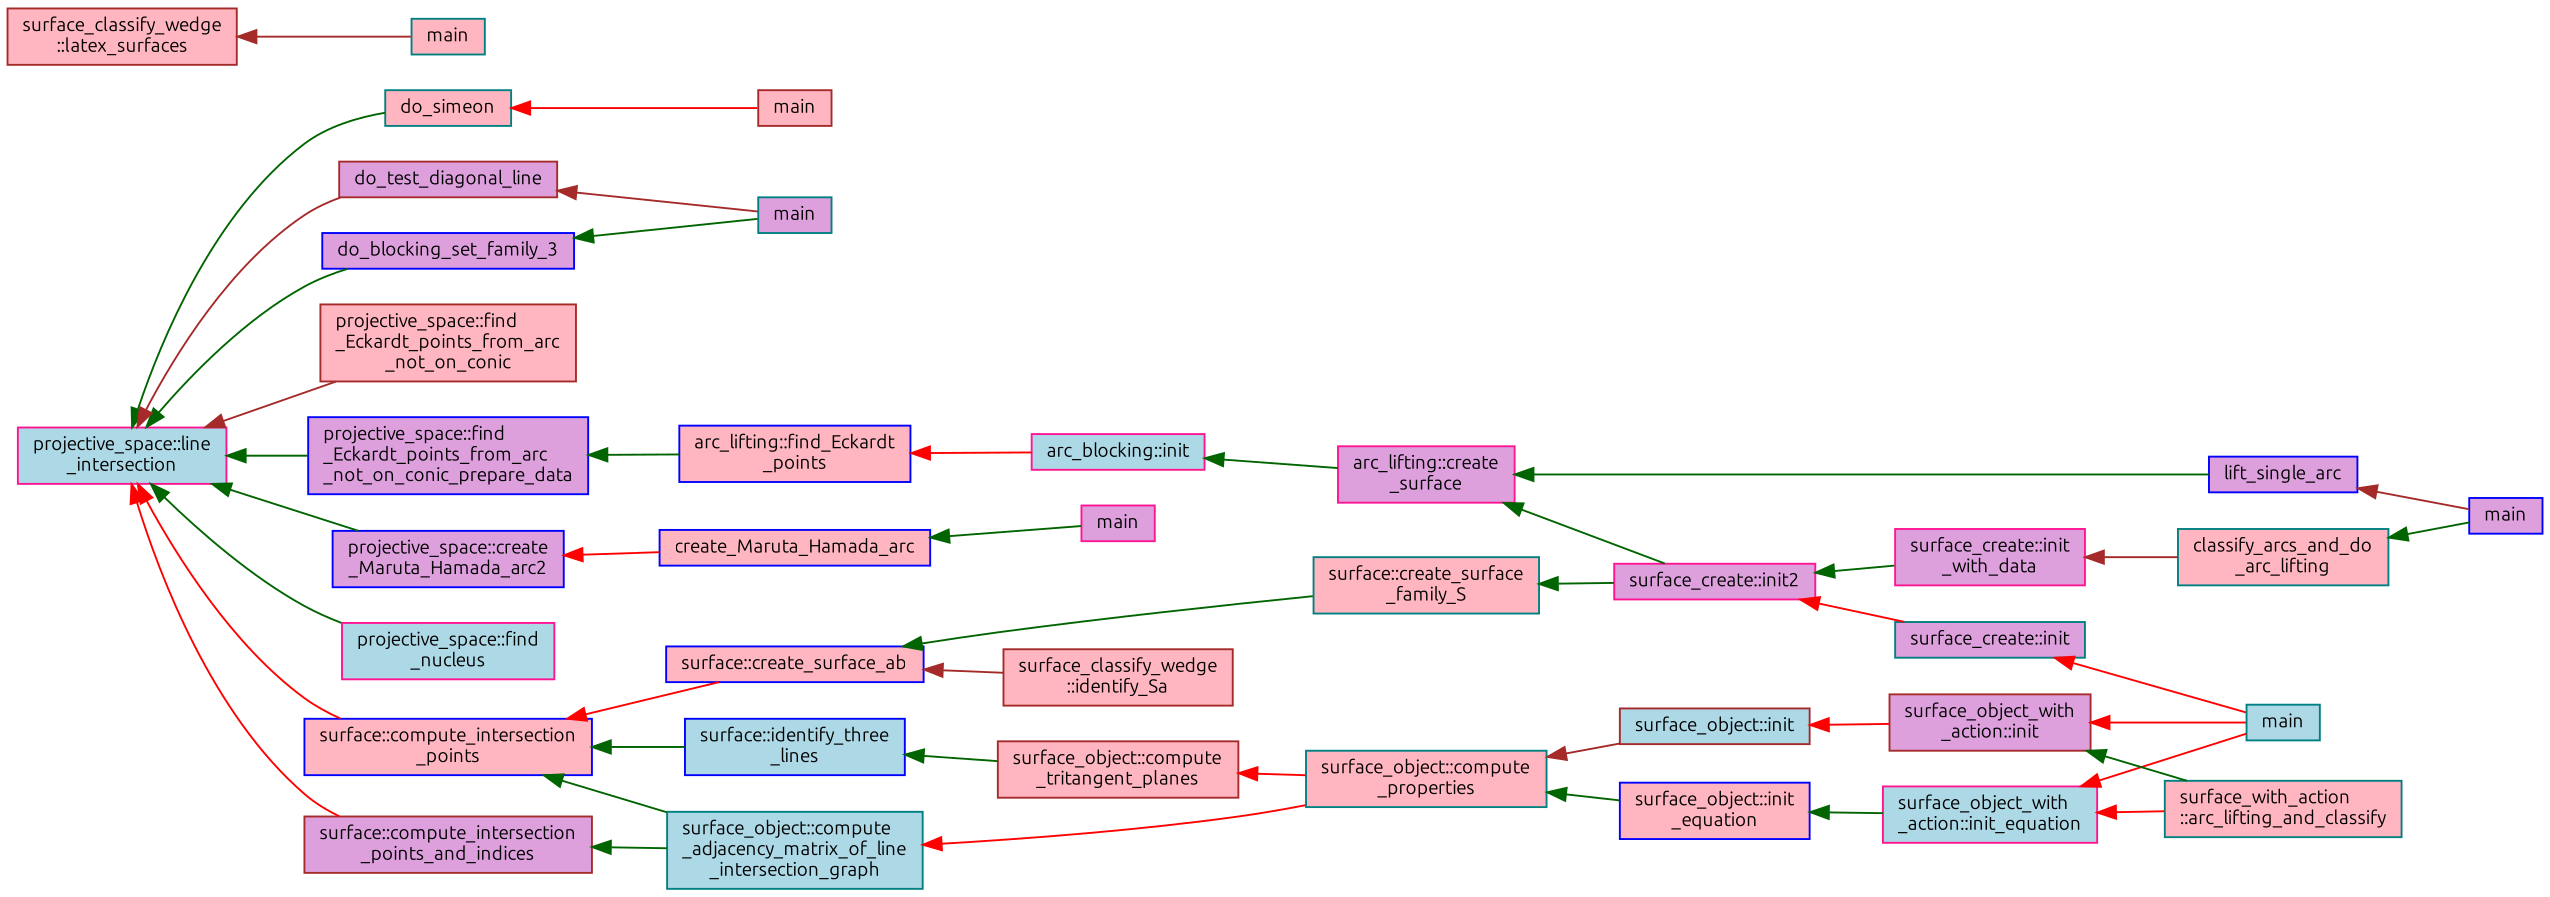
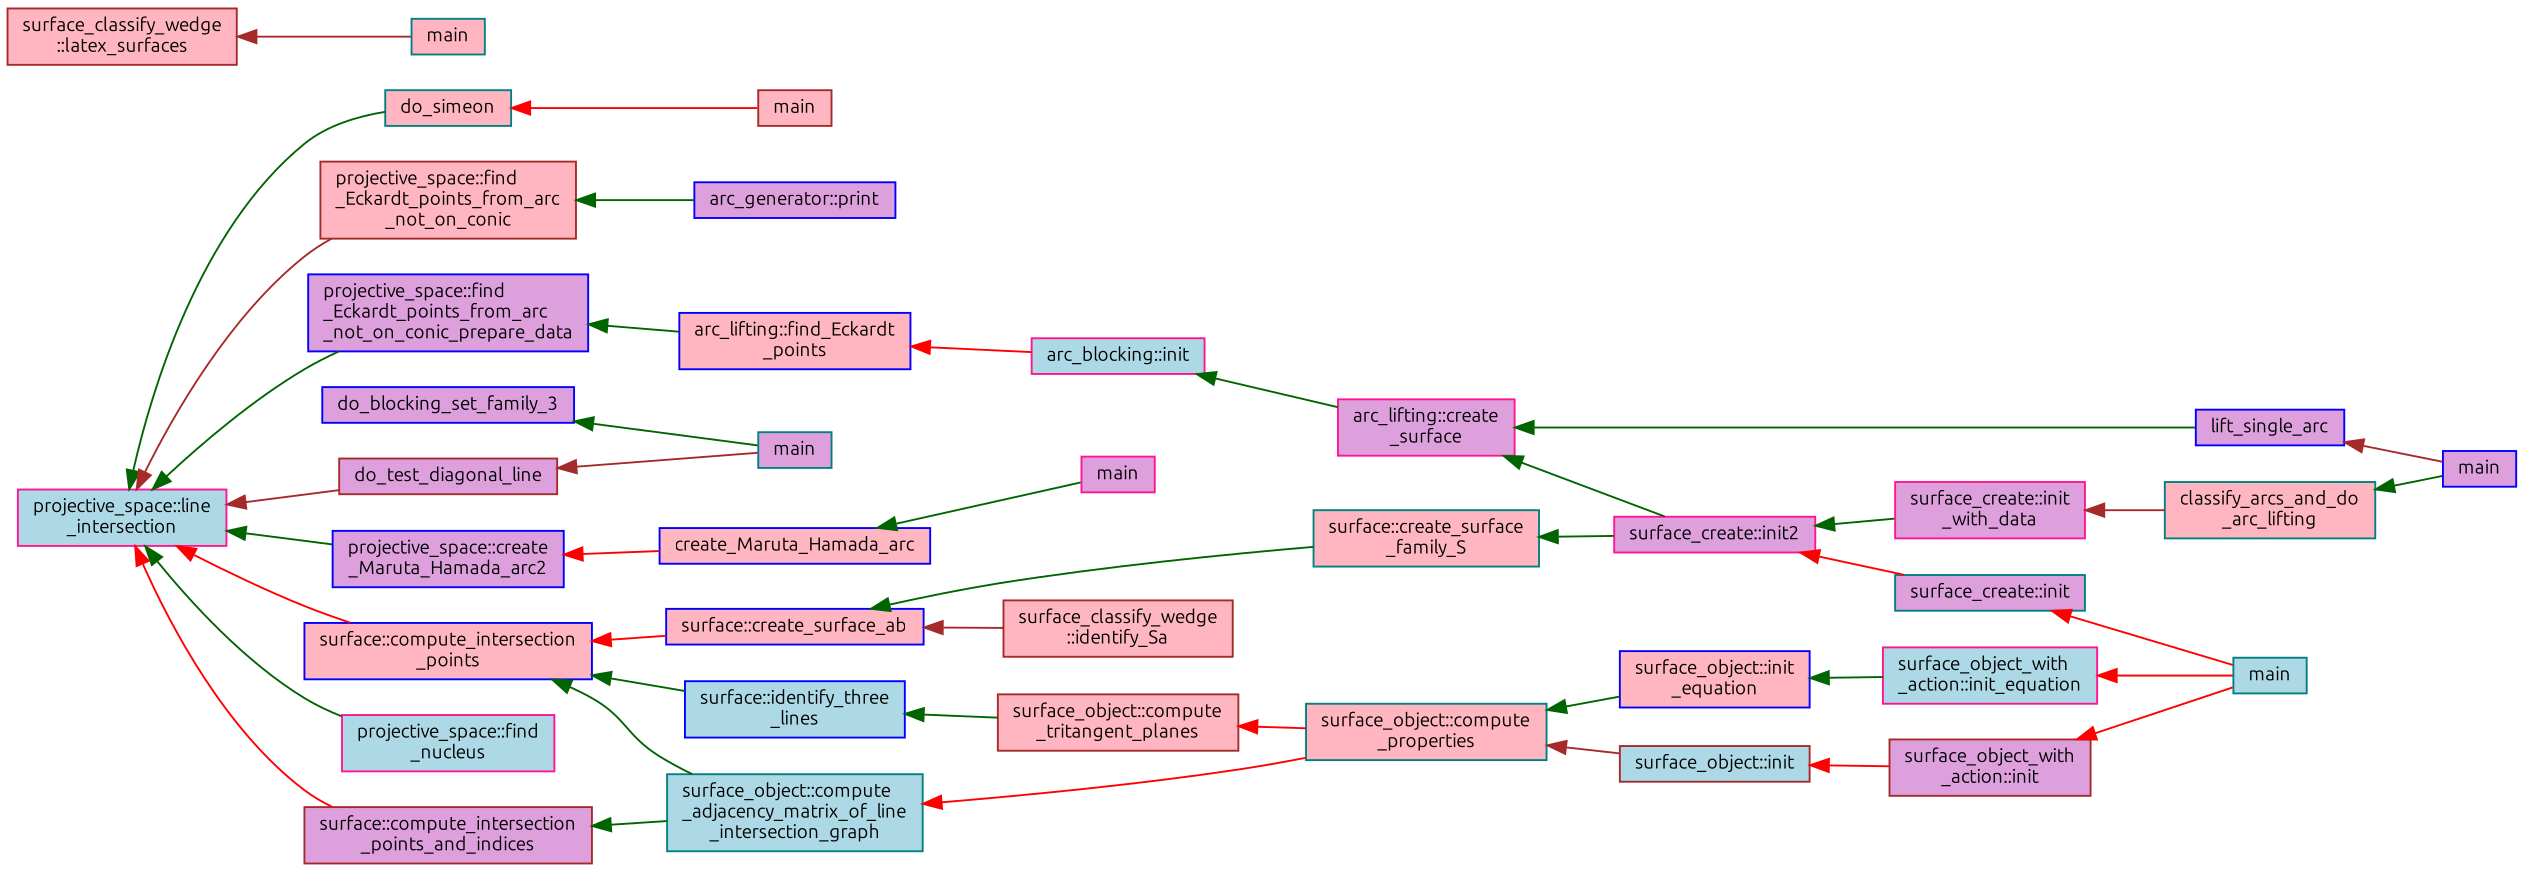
node "arc_generator::print": added
edge "do_blocking_set_family_3" -> "projective_space::line _intersection": removed
node "surface_with_action ::arc_lifting_and_classify": removed
